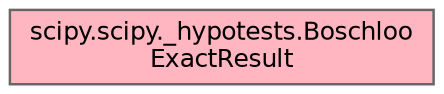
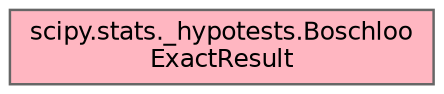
node "scipy.scipy._hypotests.Boschloo ExactResult": label "scipy.scipy._hypotests.Boschloo ExactResult" -> "scipy.stats._hypotests.Boschloo ExactResult"
